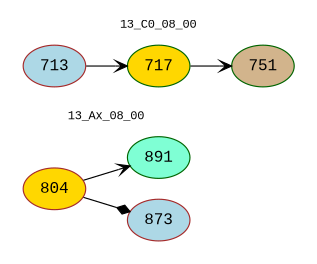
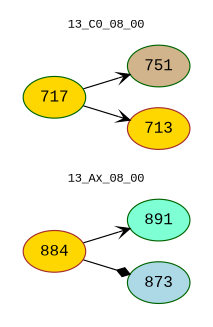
node "713": fillcolor lightblue -> gold
edge "713" -> "717": reversed
node "804": label "804" -> "884"
node "873": color brown -> darkgreen
